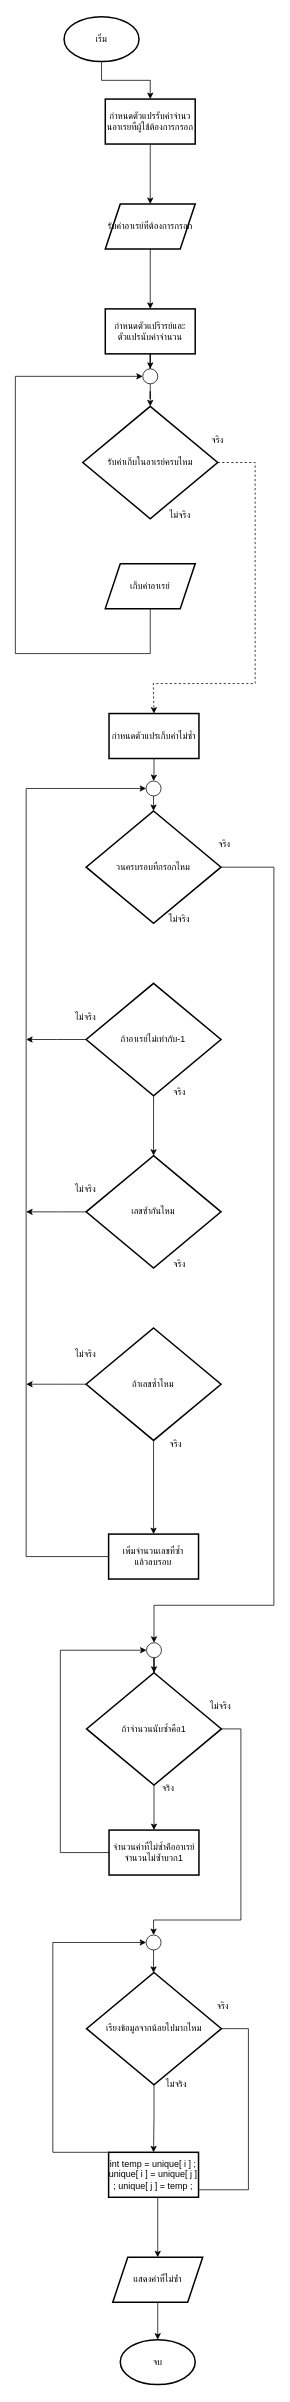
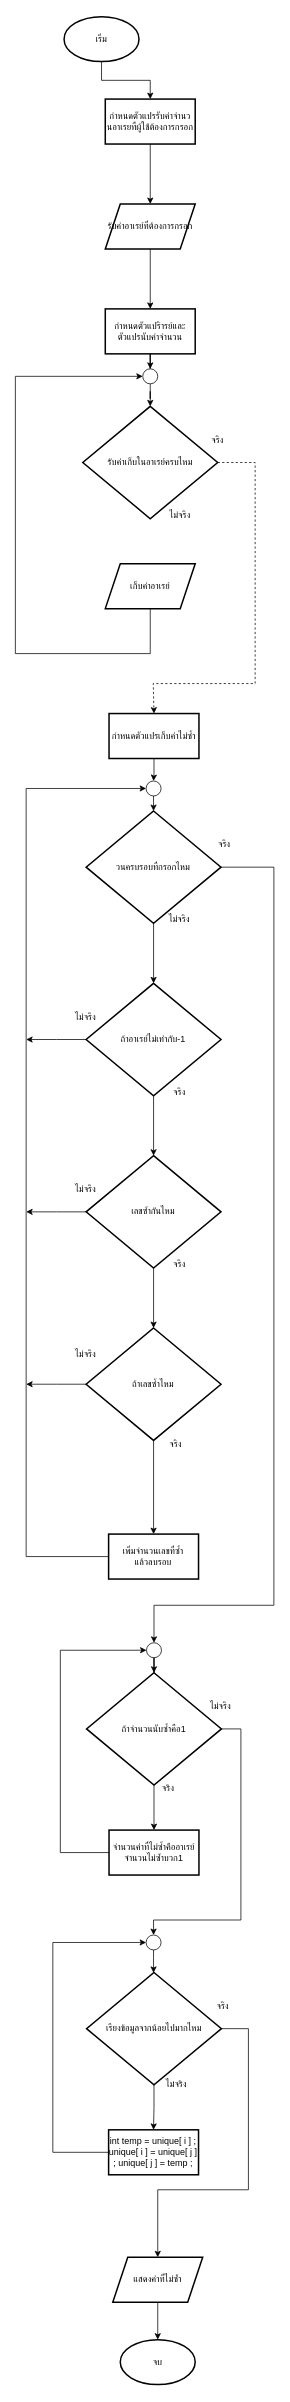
edge "วนครบรอบที่กรอกไหม" -> "ถ้าอาเรย์ไม่เท่ากับ-1": added
edge "เลขซ้ำกันไหม" -> "ถ้าเลขซ้ำไหม": added
node "int temp = unique[ i ] ; unique[ i ] = unique[ j ] ; unique[ j ] = temp ;": moved (154, 2175) -> (154, 2153)
